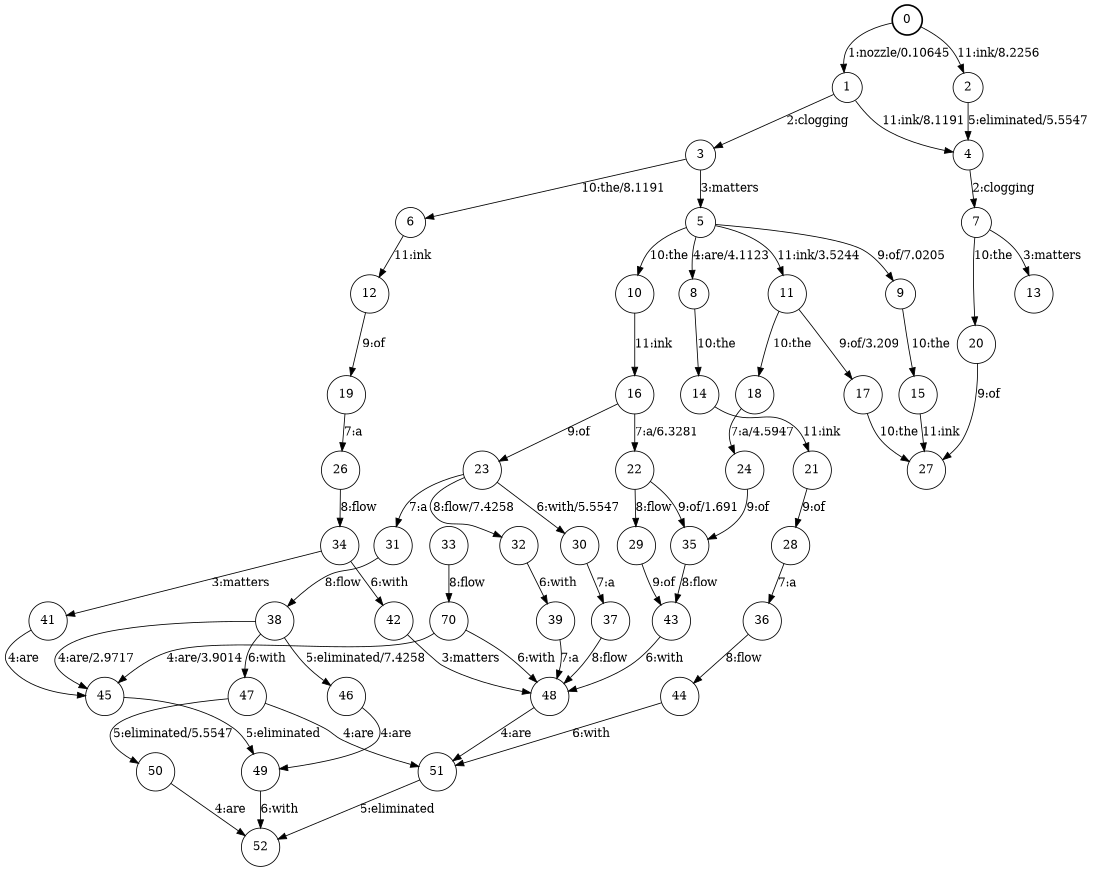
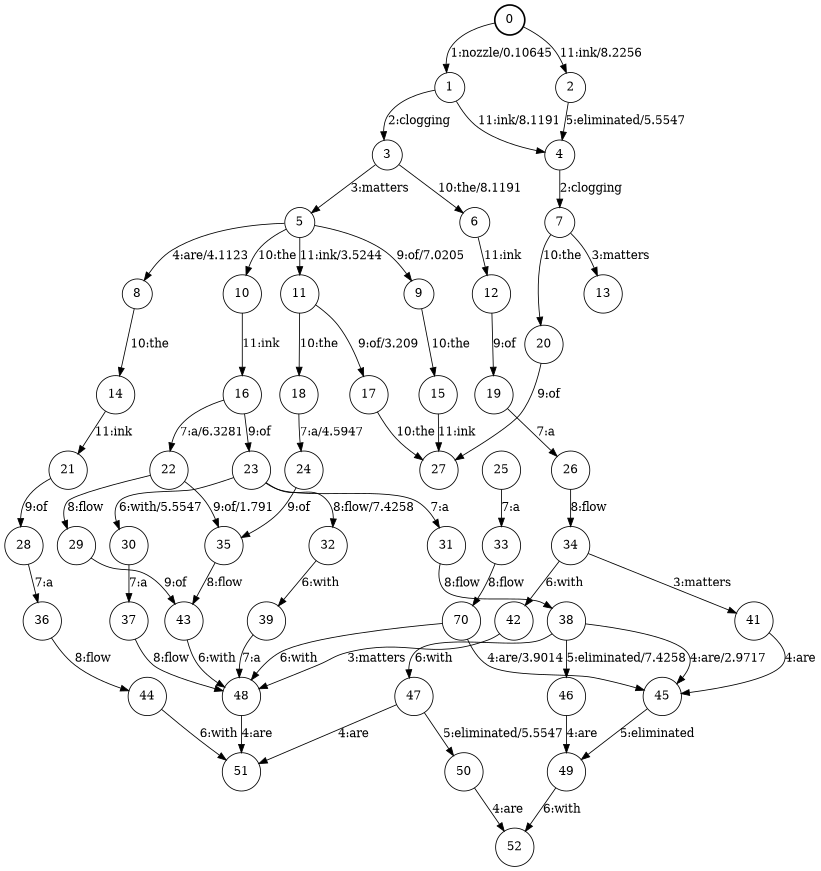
node "25": added
edge "22" -> "35": label "9:of/1.691" -> "9:of/1.791"
edge "51" -> "52": removed, label "5:eliminated"
